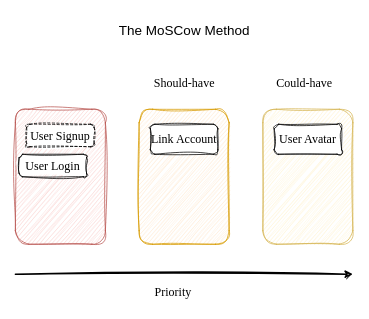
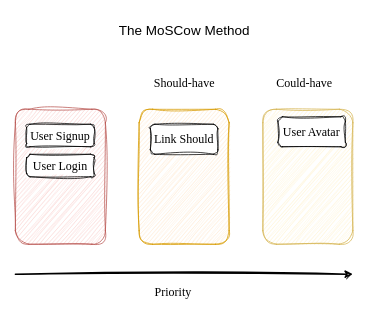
node "User Signup": style dashed -> solid
node "Link Account": label "Link Account" -> "Link Should"
node "User Avatar": moved (308, 139) -> (312, 132)
node "User Login": moved (53, 165) -> (60, 165)
